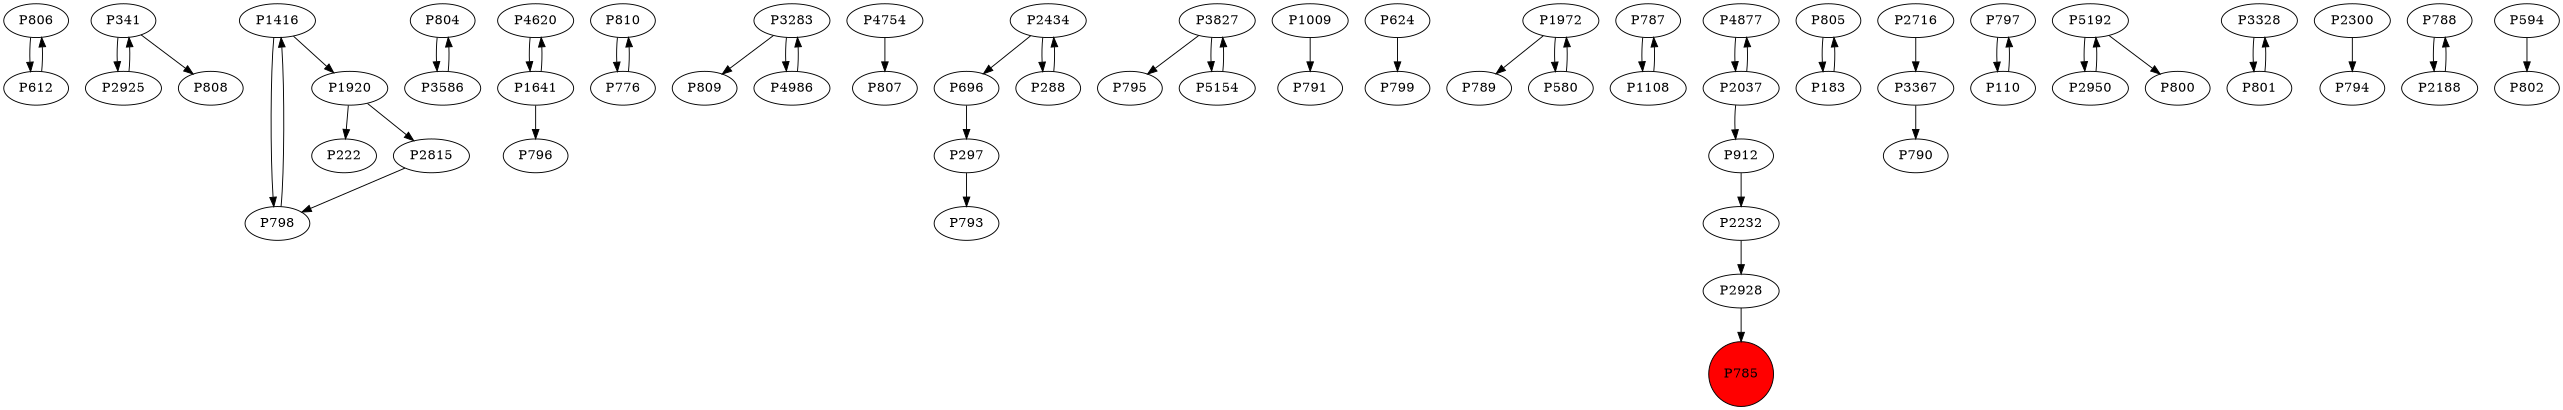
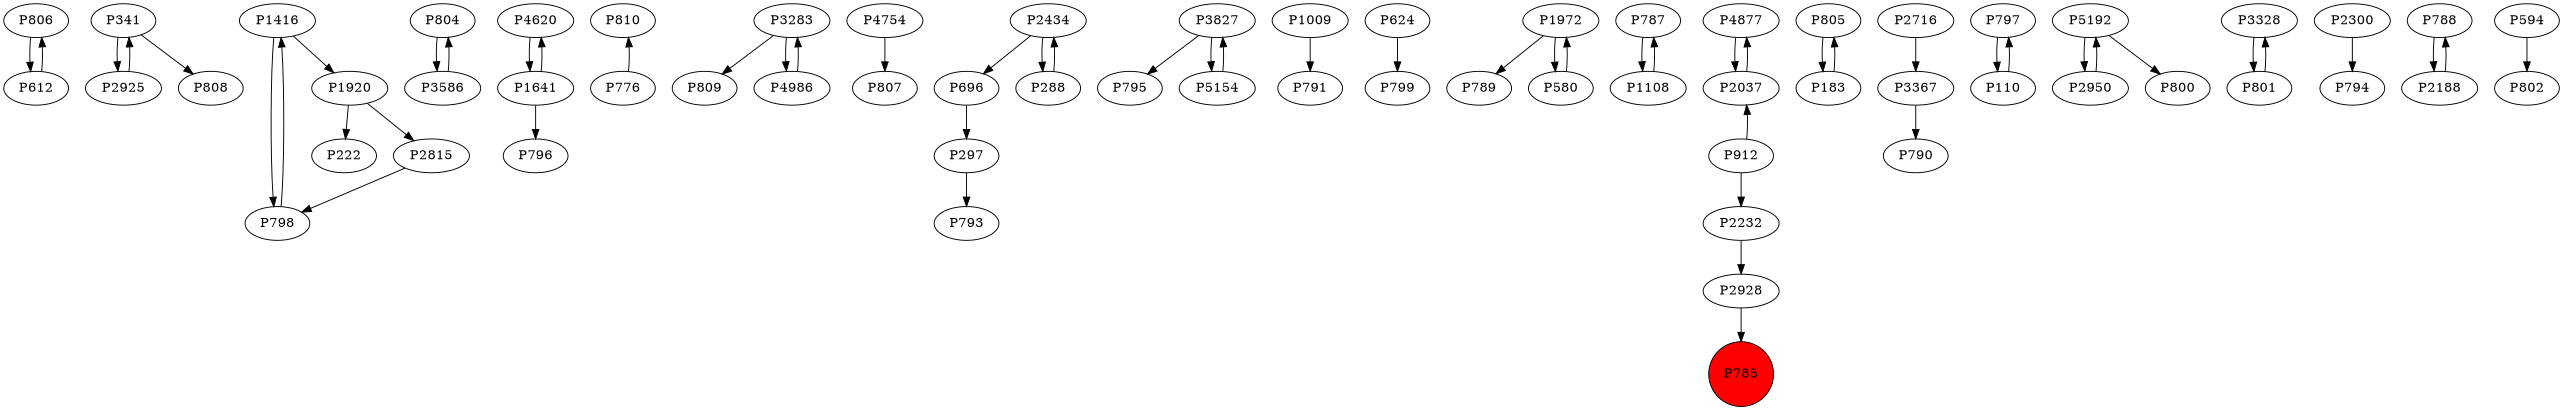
edge "P810" -> "P776": removed
edge "P2037" -> "P912": reversed
